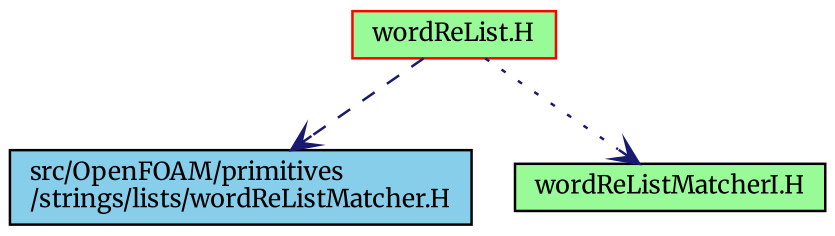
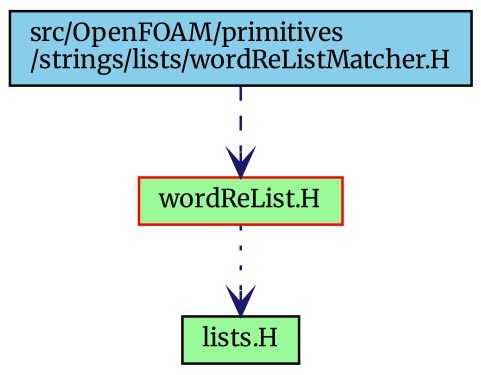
edge "wordReList.H" -> "src/OpenFOAM/primitives /strings/lists/wordReListMatcher.H": reversed
node "wordReListMatcherI.H": label "wordReListMatcherI.H" -> "lists.H"
